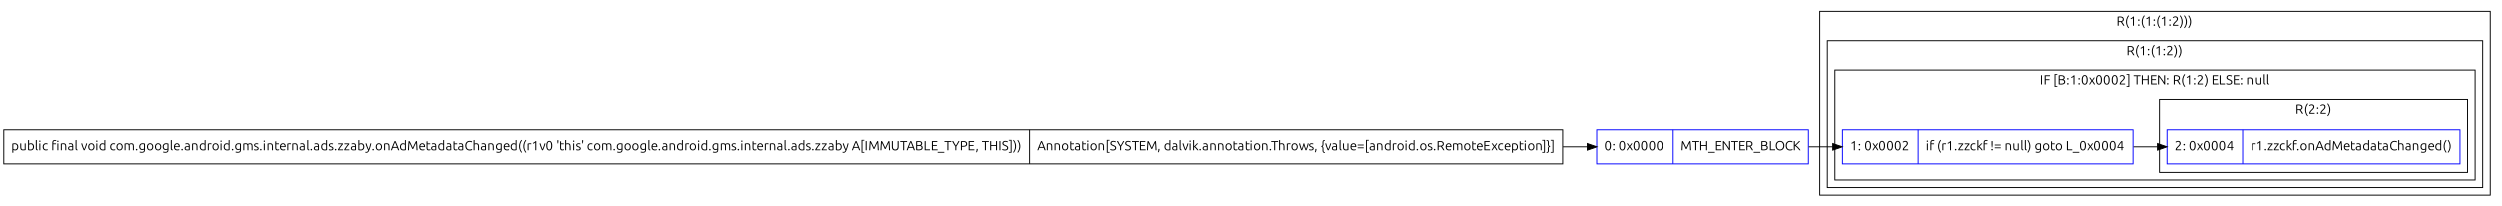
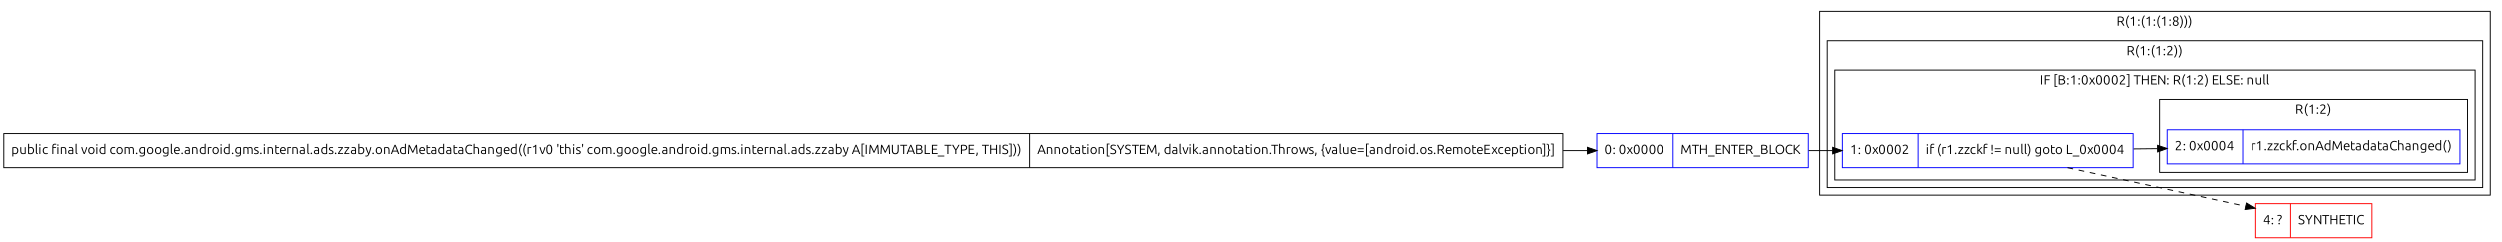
cluster "R(1:(1:(1:2)))": label "R(1:(1:(1:2)))" -> "R(1:(1:(1:8)))"
cluster "R(2:2)": label "R(2:2)" -> "R(1:2)"
node "4: ?": added
